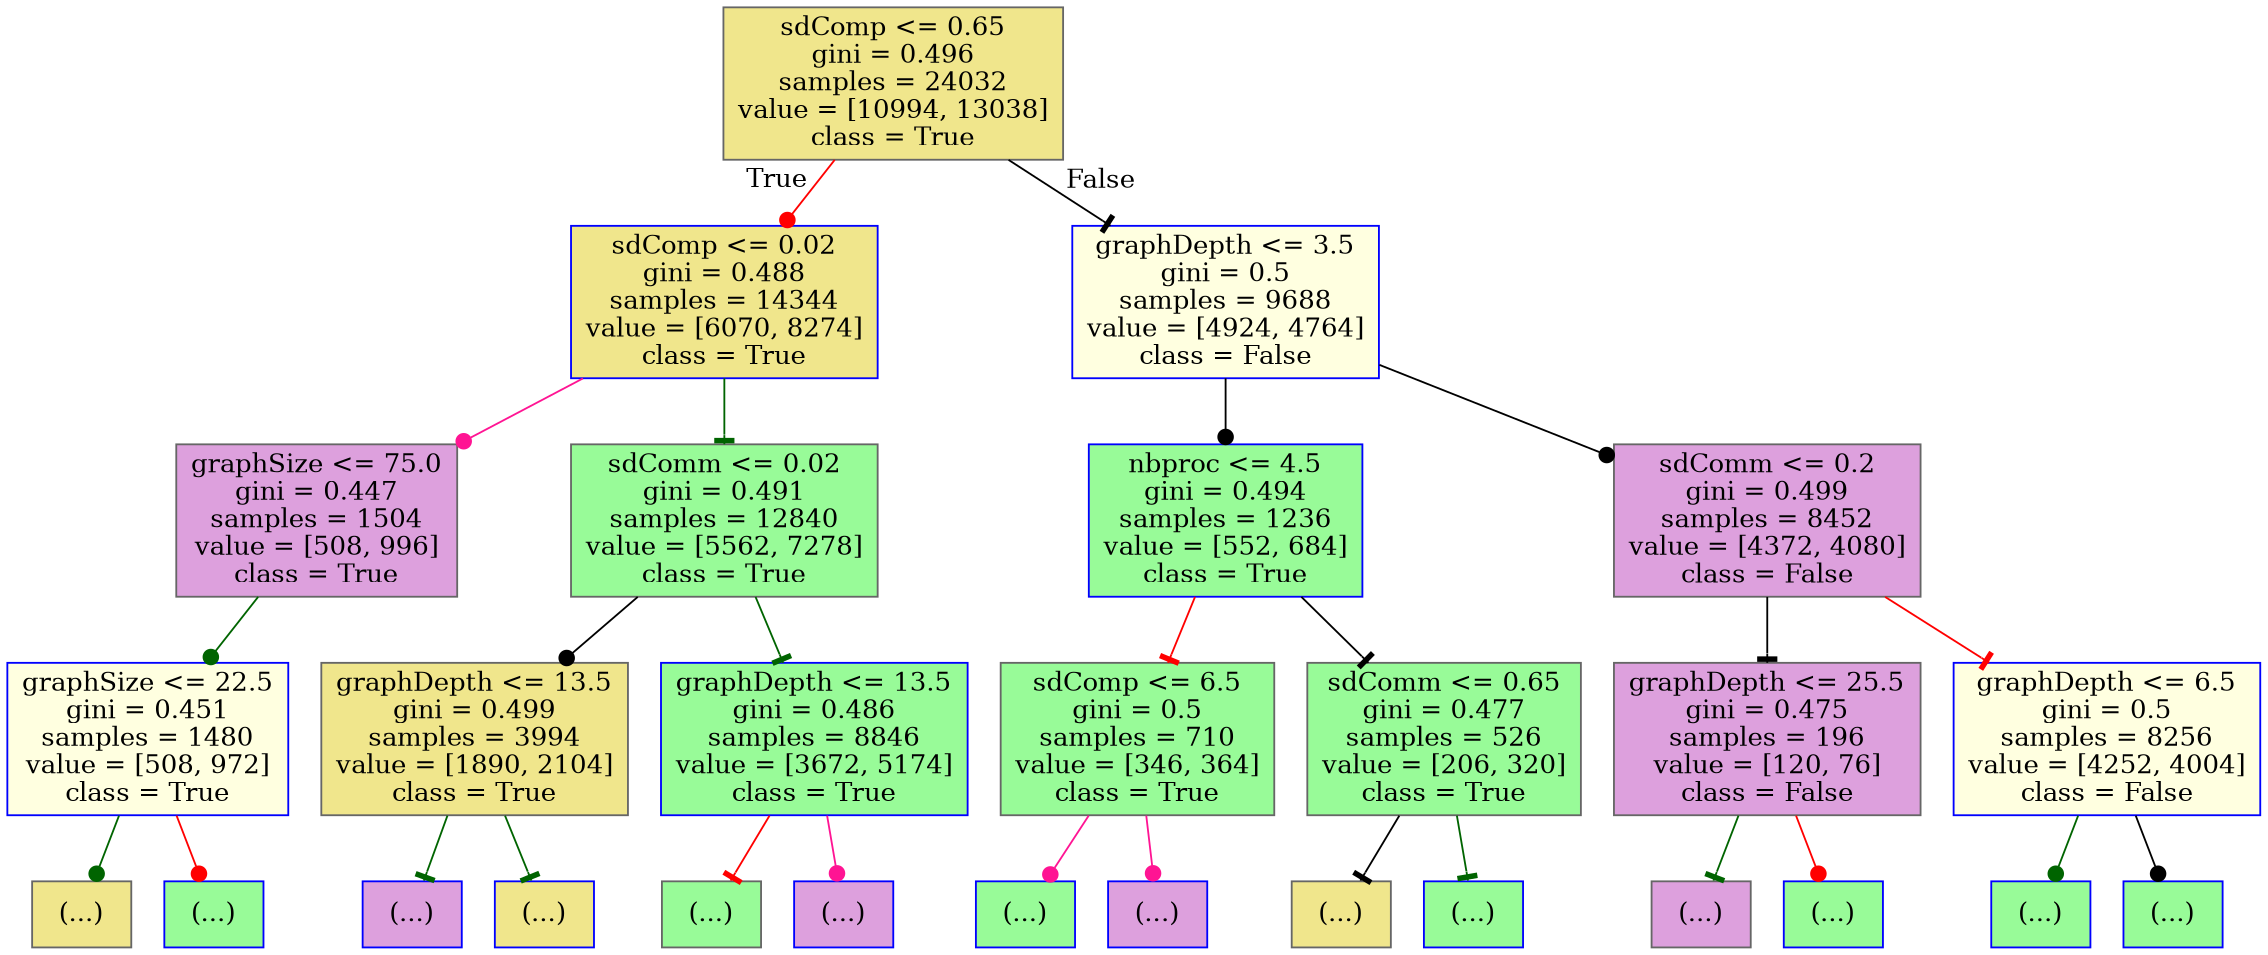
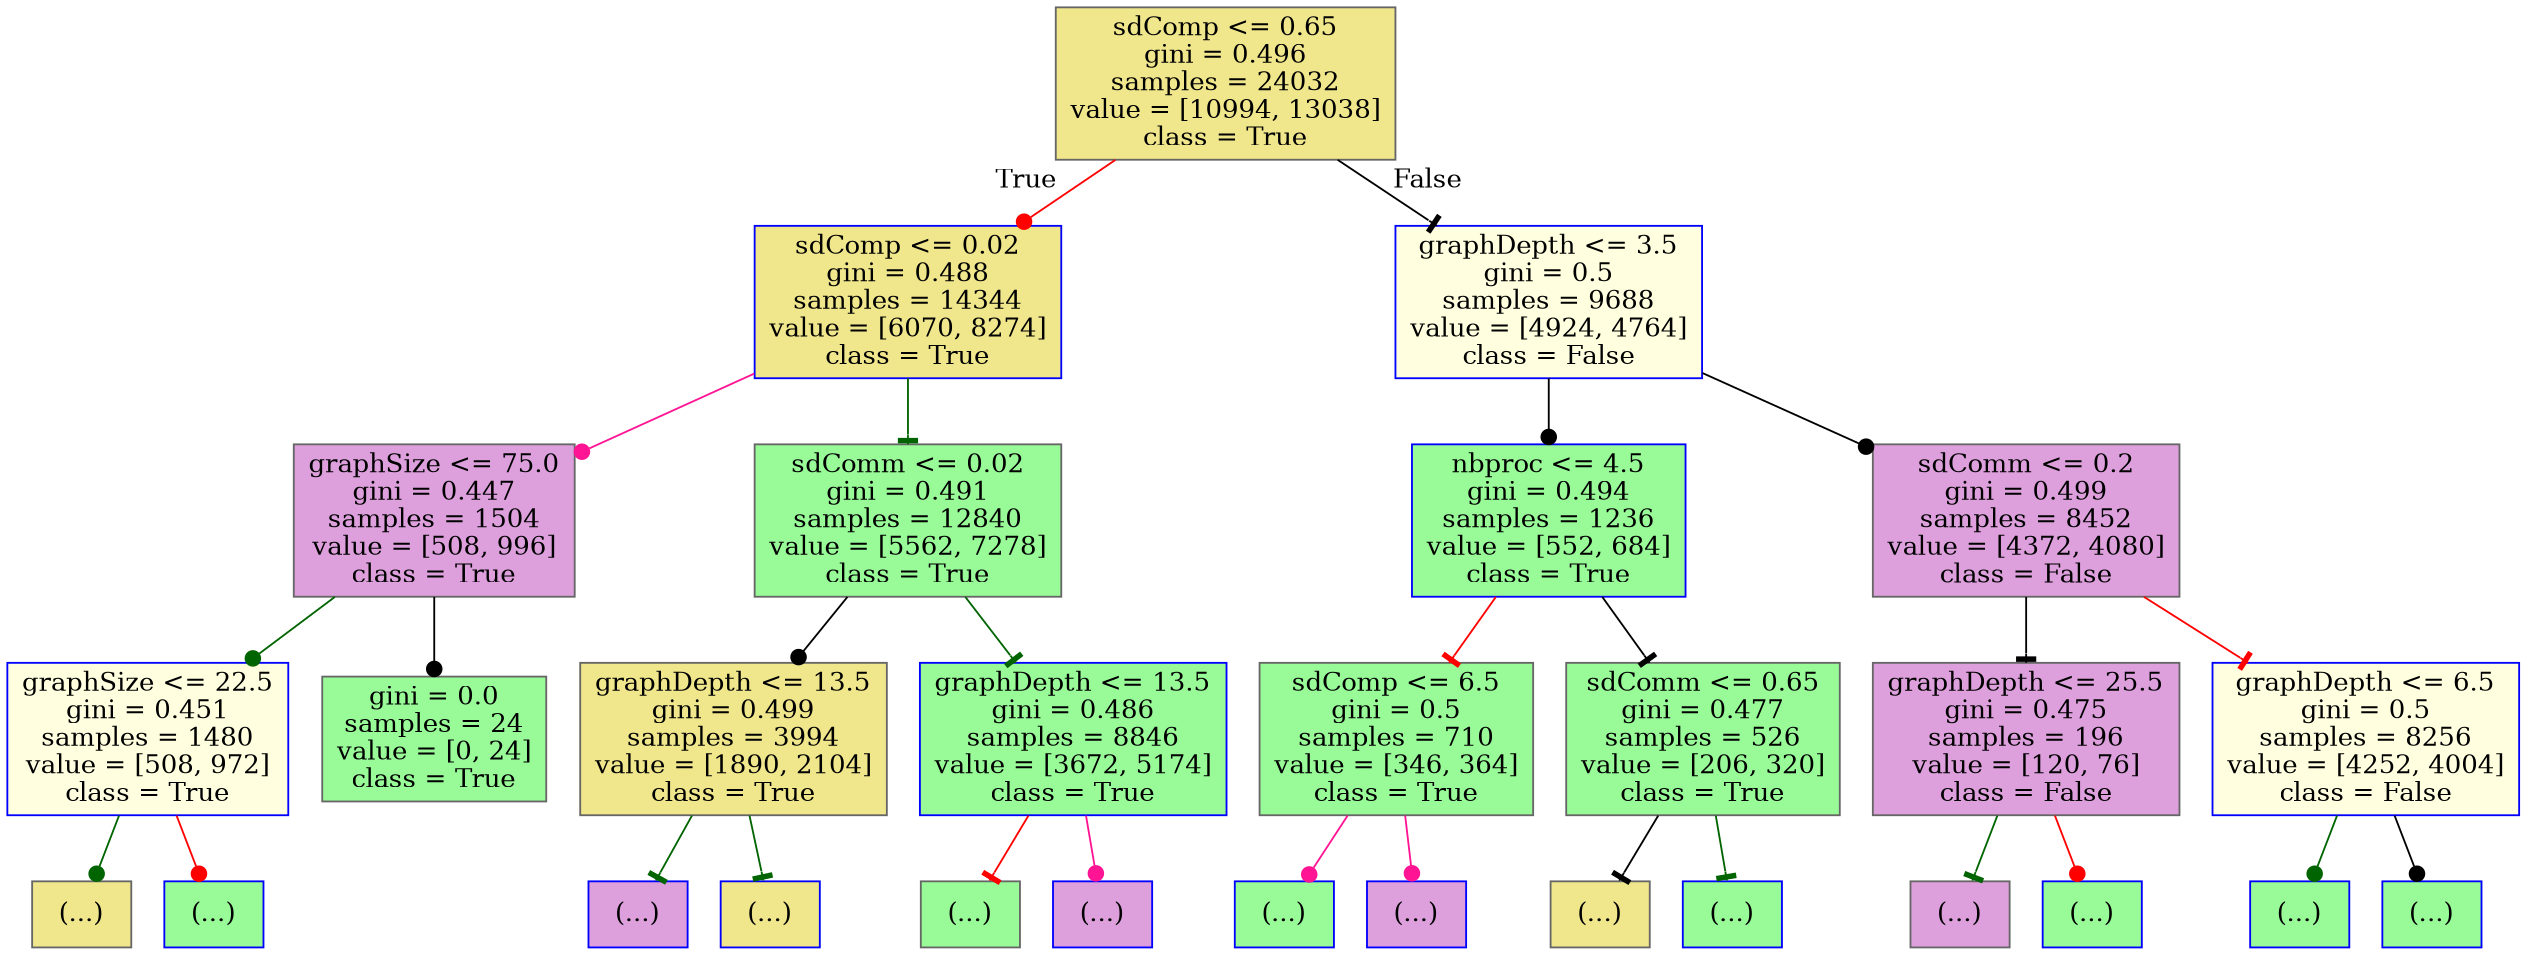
node "gini = 0.0 samples = 24 value = [0, 24] class = True": added
